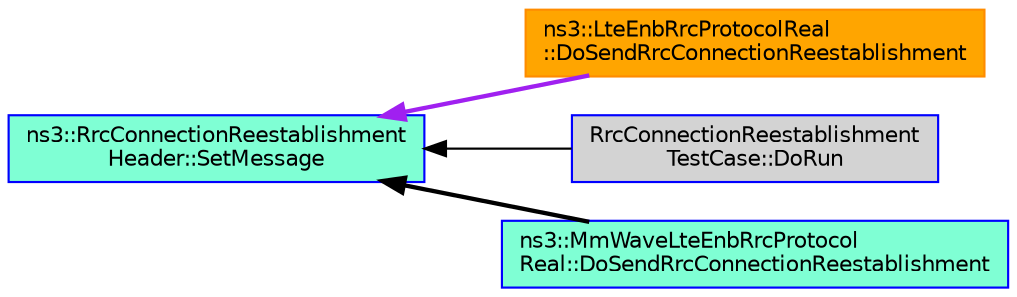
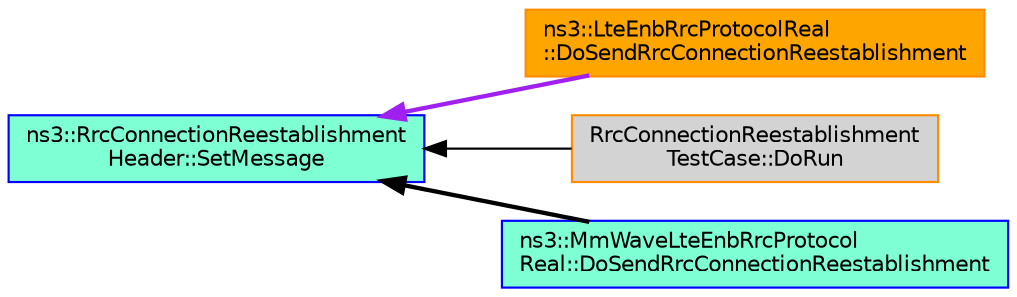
node "RrcConnectionReestablishment TestCase::DoRun": color blue -> darkorange
